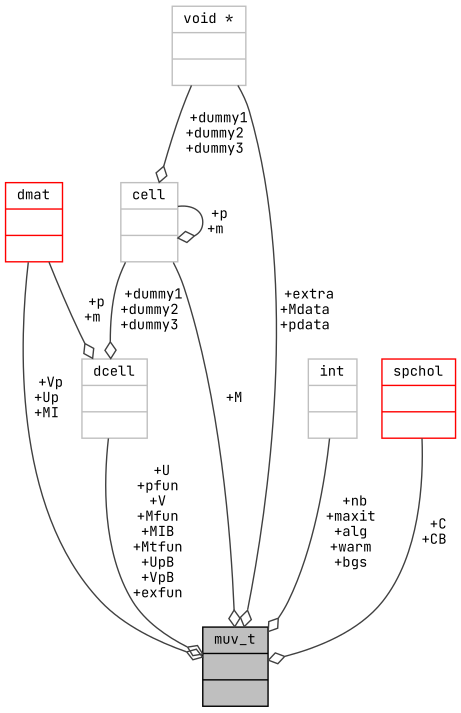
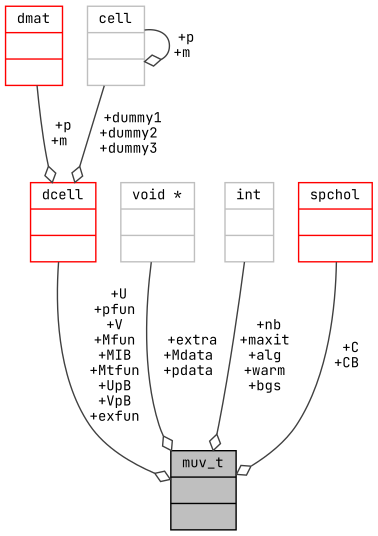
edge "void *" -> "cell": removed, label "+dummy1 +dummy2 +dummy3"
node "dcell": color grey75 -> red
edge "cell" -> "muv_t": removed, label "+M"
edge "dmat" -> "muv_t": removed, label "+Vp +Up +MI"
